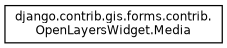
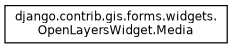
node "django.contrib.gis.forms.contrib. OpenLayersWidget.Media": label "django.contrib.gis.forms.contrib. OpenLayersWidget.Media" -> "django.contrib.gis.forms.widgets. OpenLayersWidget.Media"
